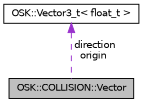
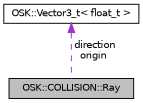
node "OSK::COLLISION::Vector": label "OSK::COLLISION::Vector" -> "OSK::COLLISION::Ray"
